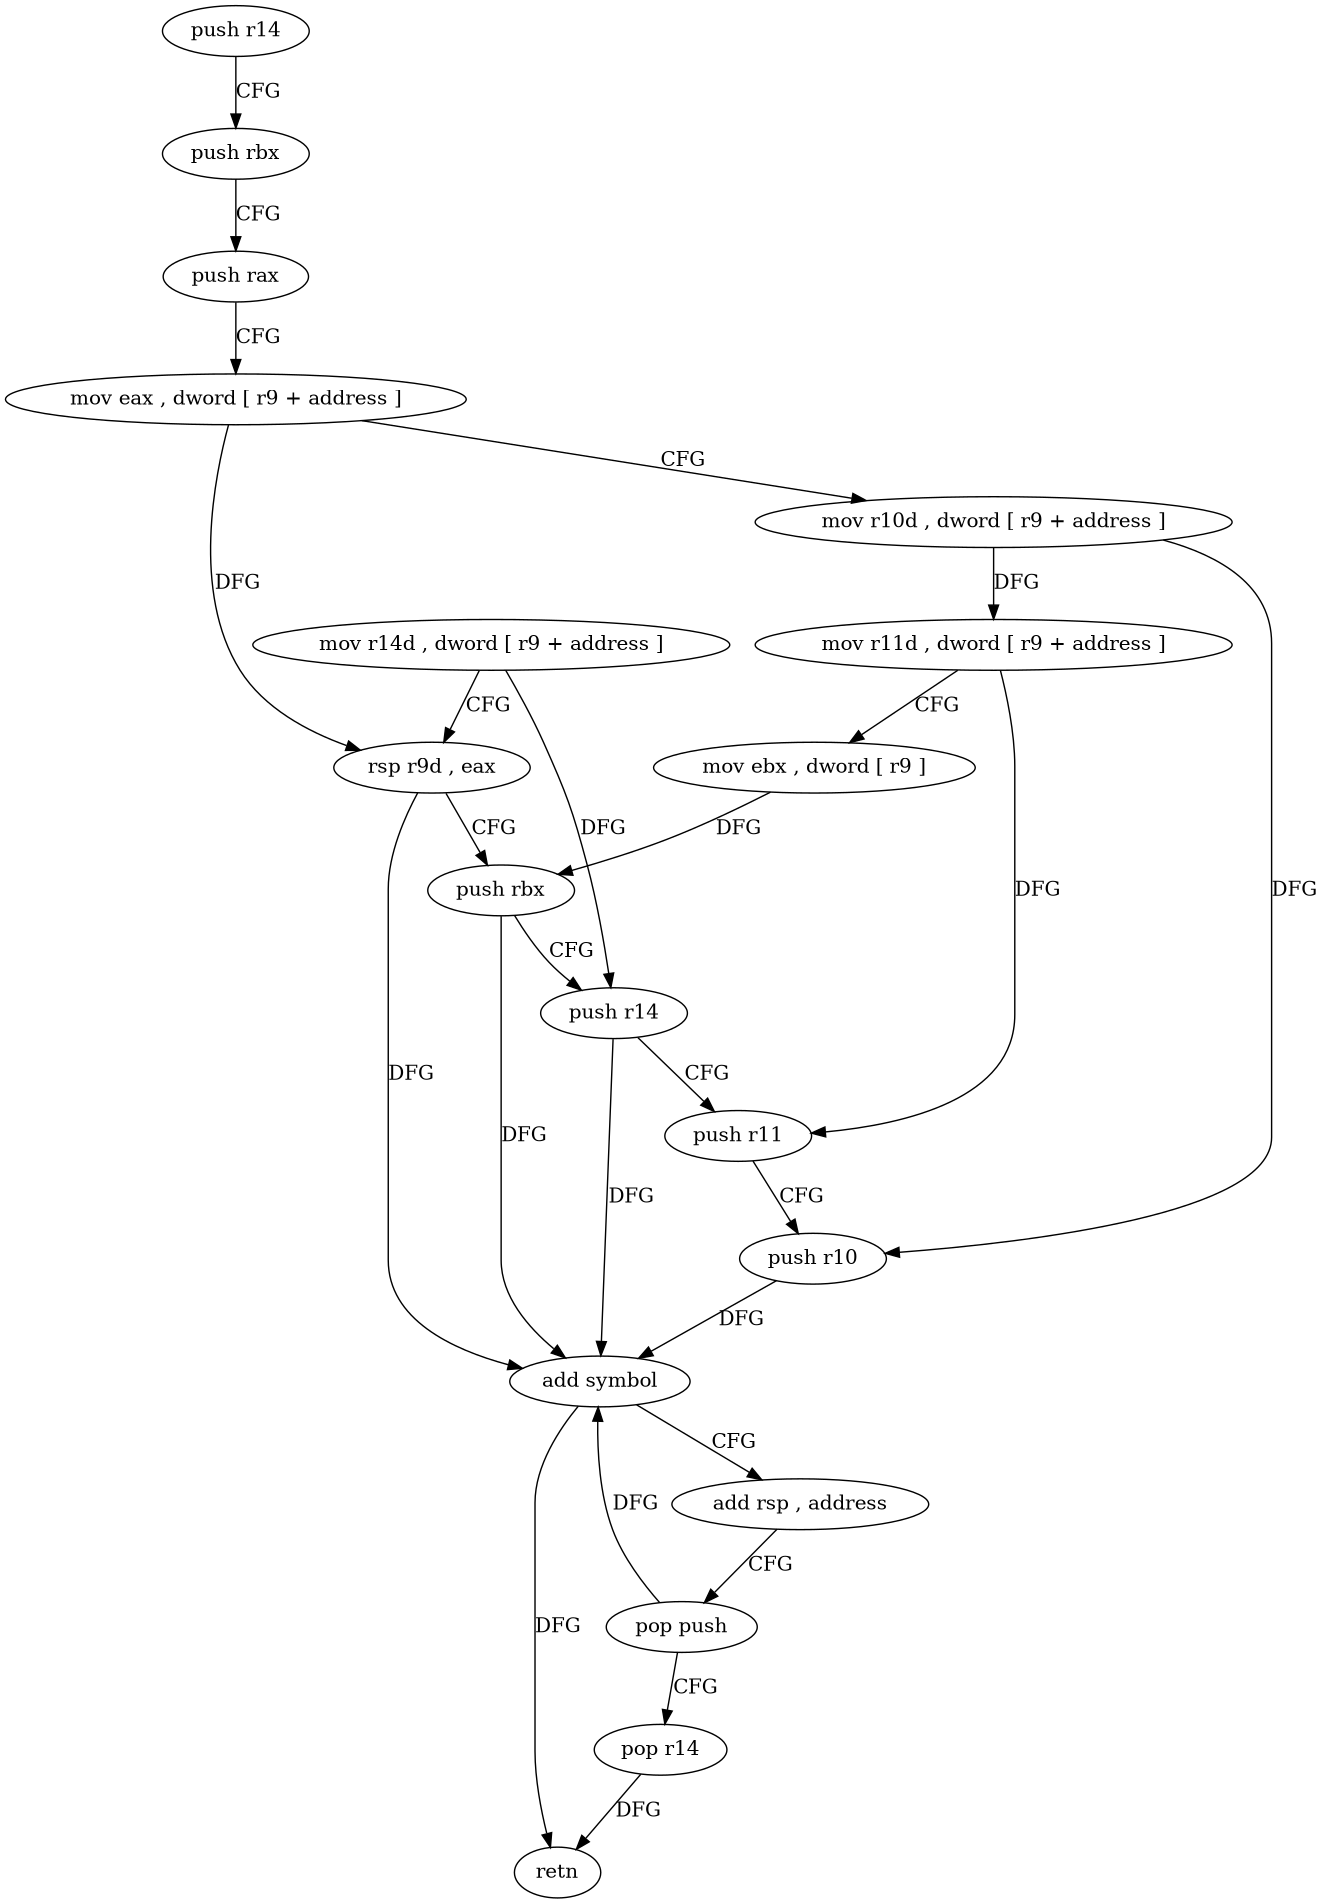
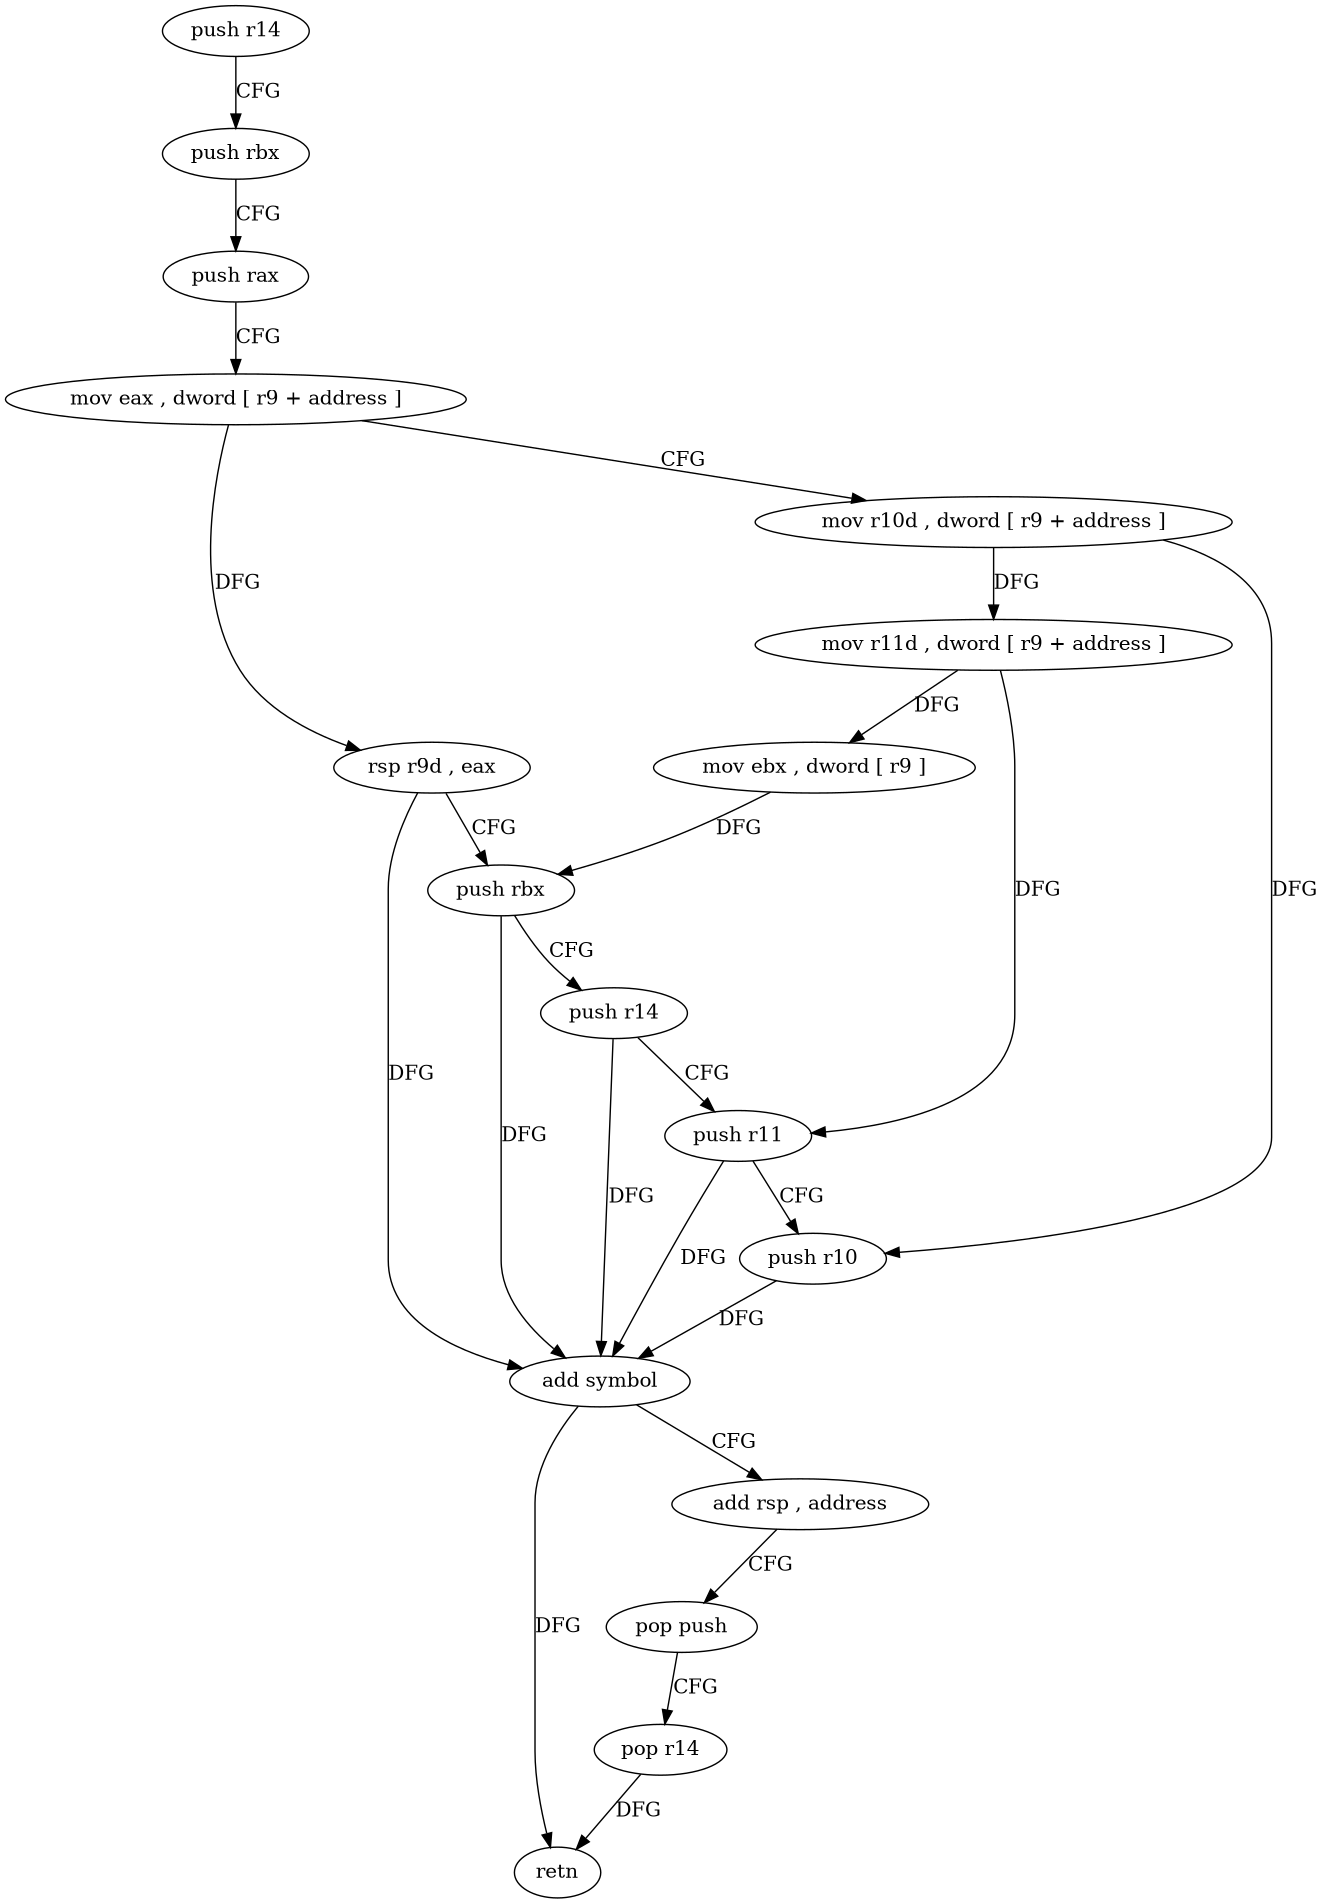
node "mov r14d , dword [ r9 + address ]": removed
edge "mov r11d , dword [ r9 + address ]" -> "mov ebx , dword [ r9 ]": label "CFG" -> "DFG"
edge "pop push" -> "add symbol": now "push r11" -> "add symbol"
